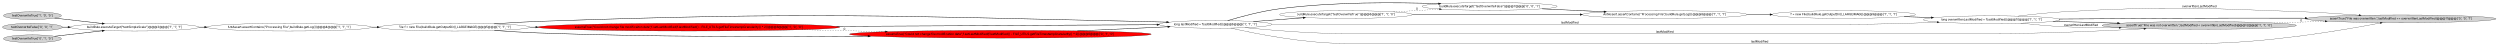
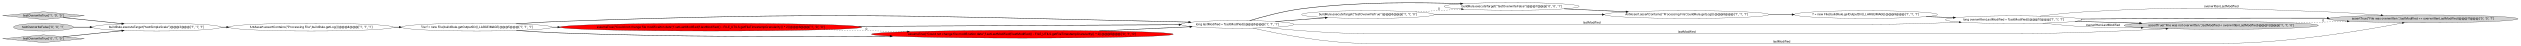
node "testOverwriteTrue['1', '0', '0']": shape ellipse -> diamond
node "testOverwriteTrue['0', '1', '0']": shape ellipse -> diamond
